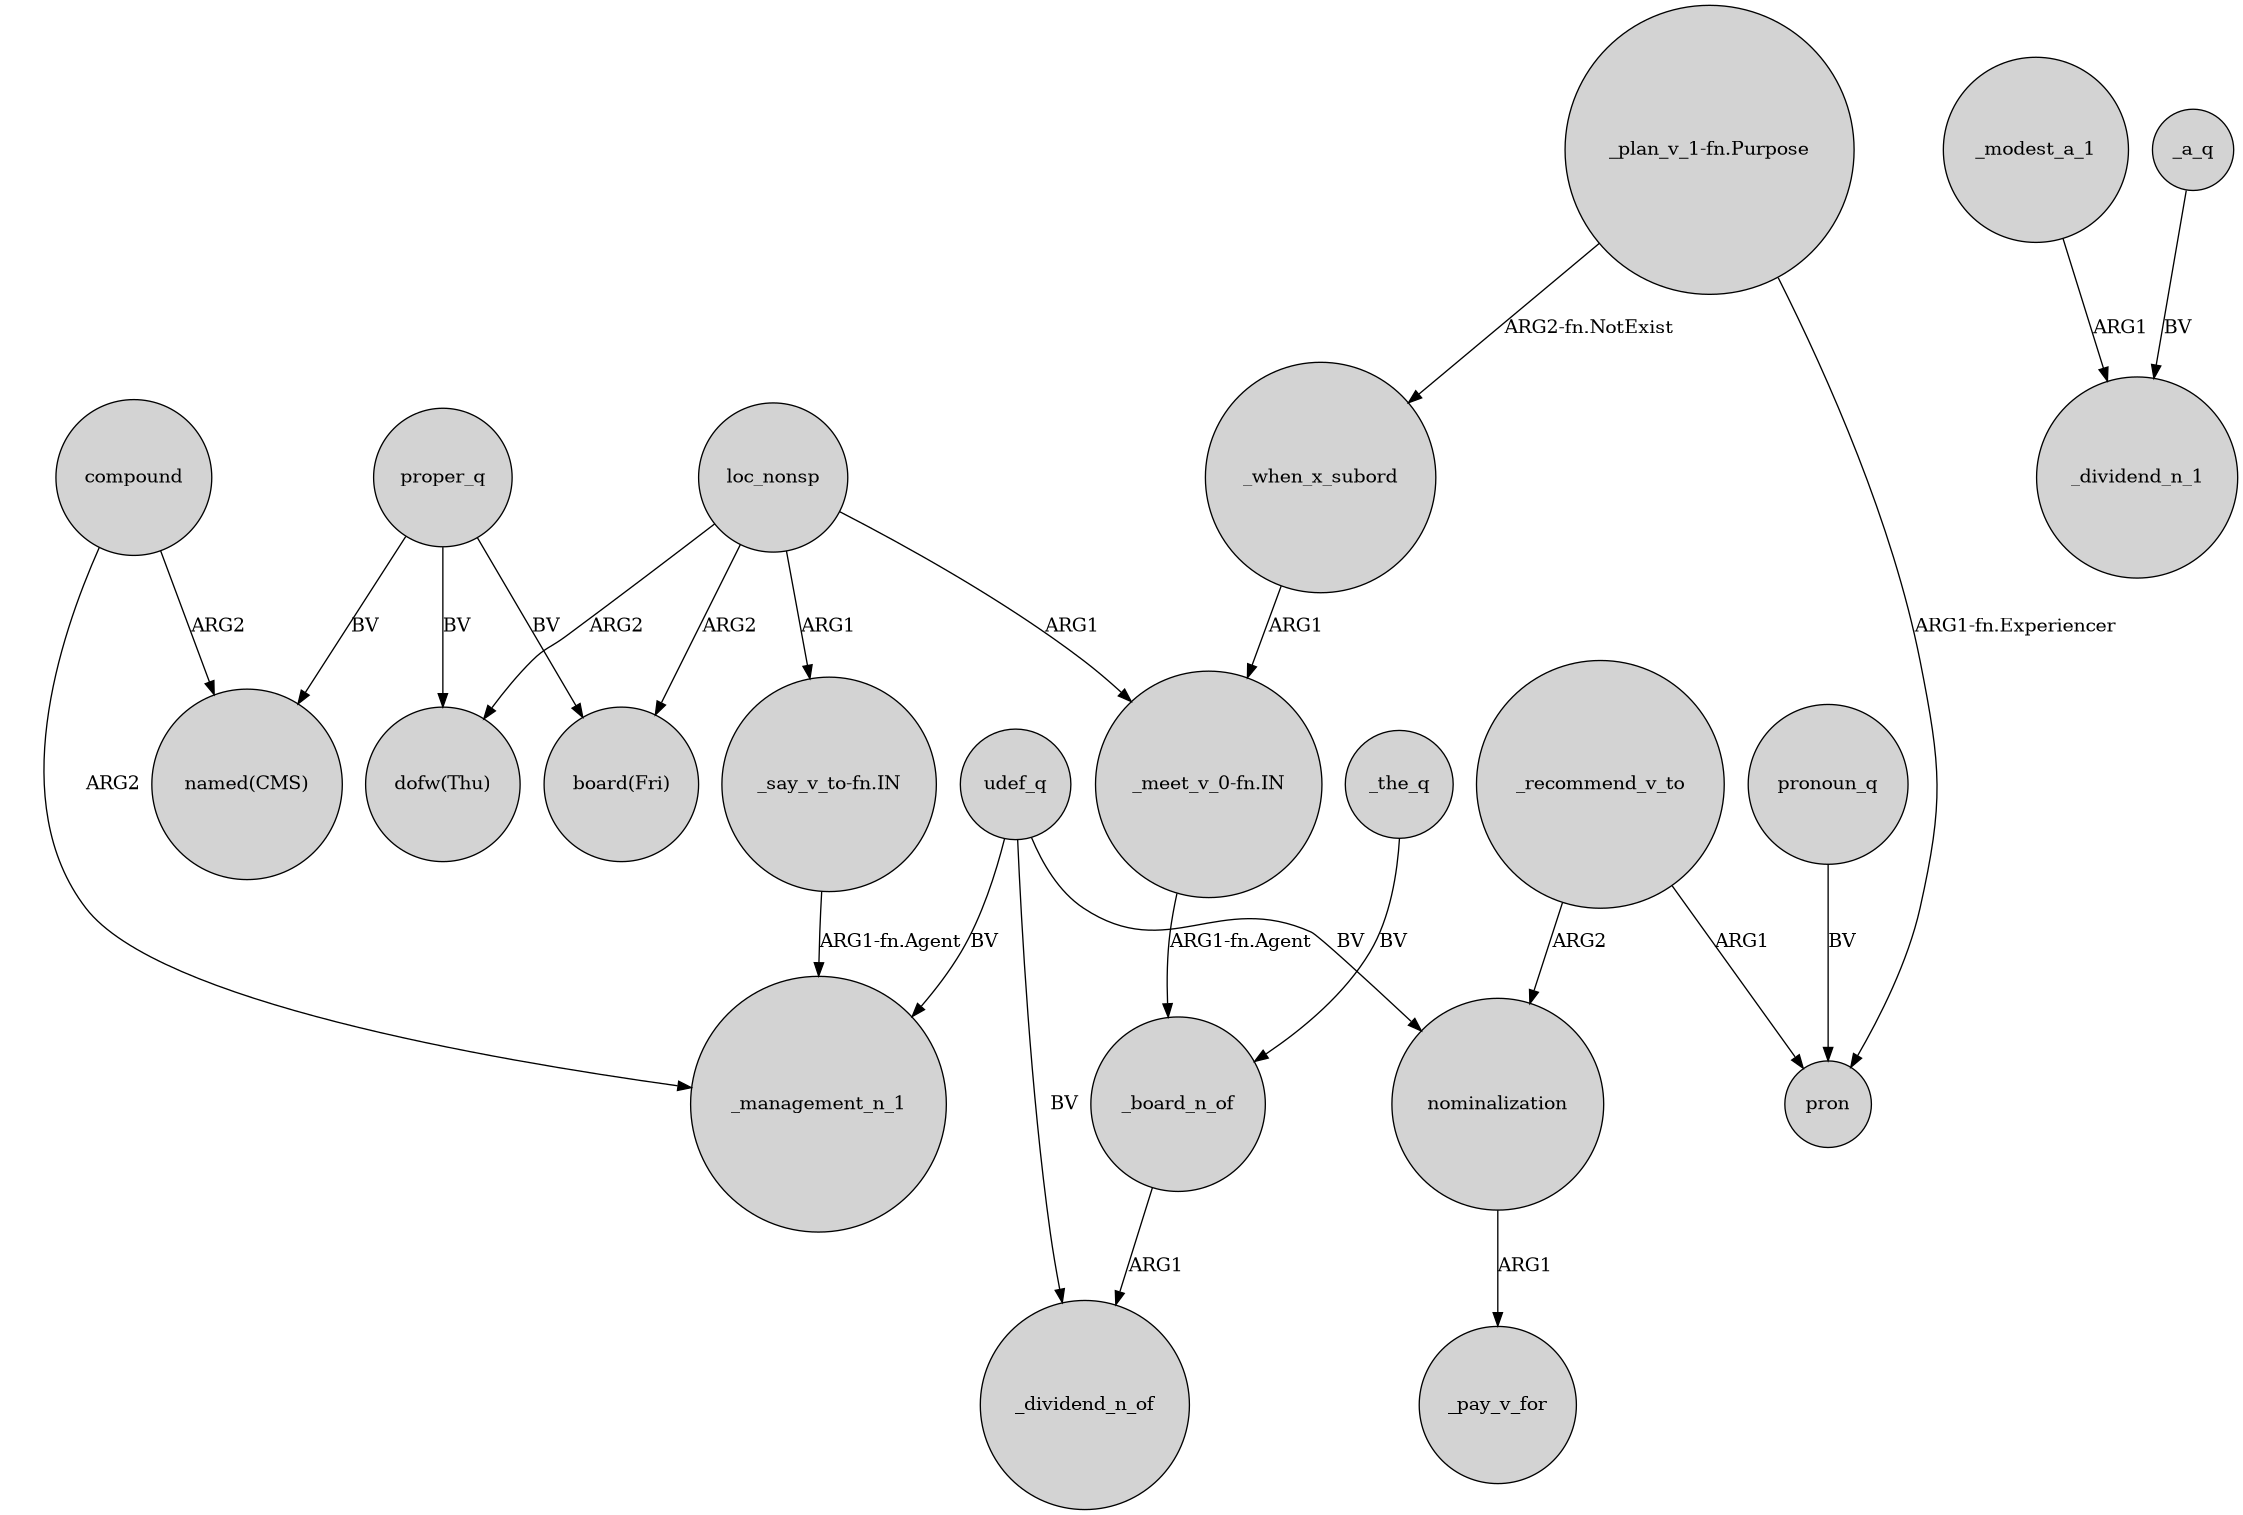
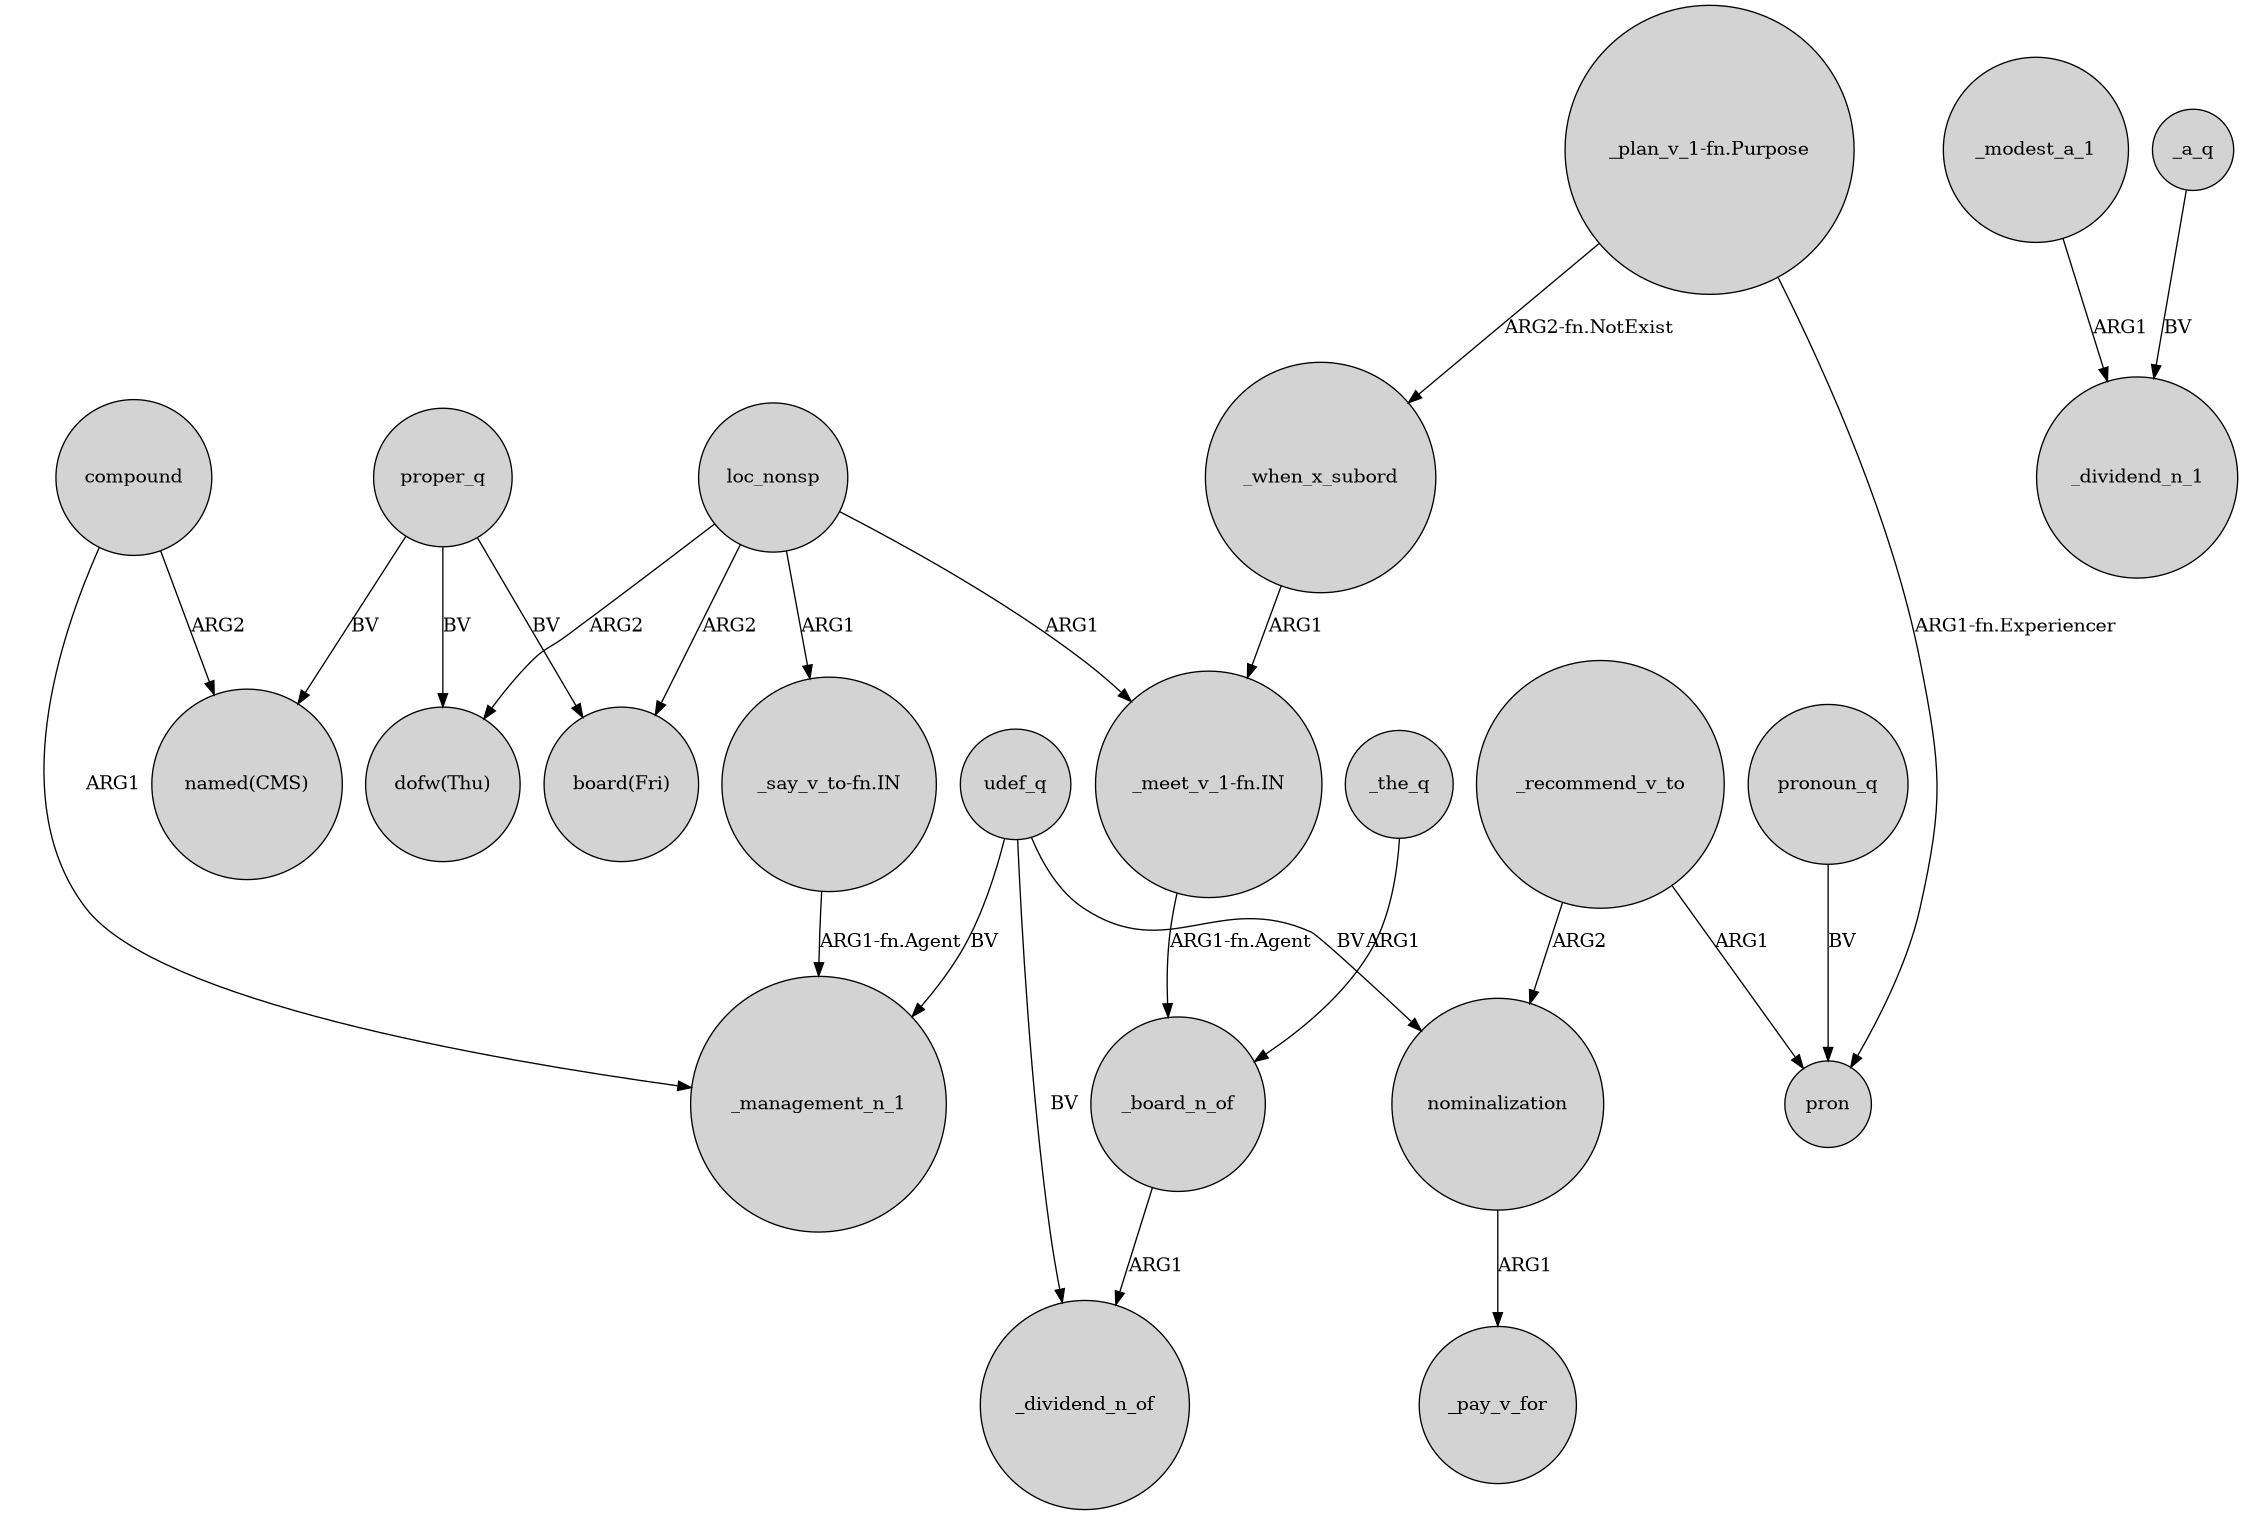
edge "compound" -> "_management_n_1": label "ARG2" -> "ARG1"
node "_meet_v_0-fn.IN": label "_meet_v_0-fn.IN" -> "_meet_v_1-fn.IN"
edge "_the_q" -> "_board_n_of": label "BV" -> "ARG1"
